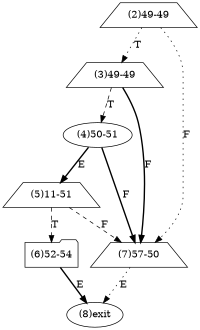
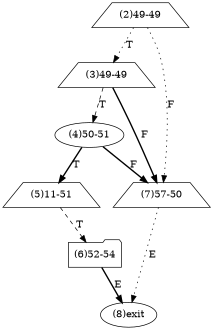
edge "(4)50-51" -> "(5)11-51": label "E" -> "T"
edge "(5)11-51" -> "(7)57-50": removed, label "F"
